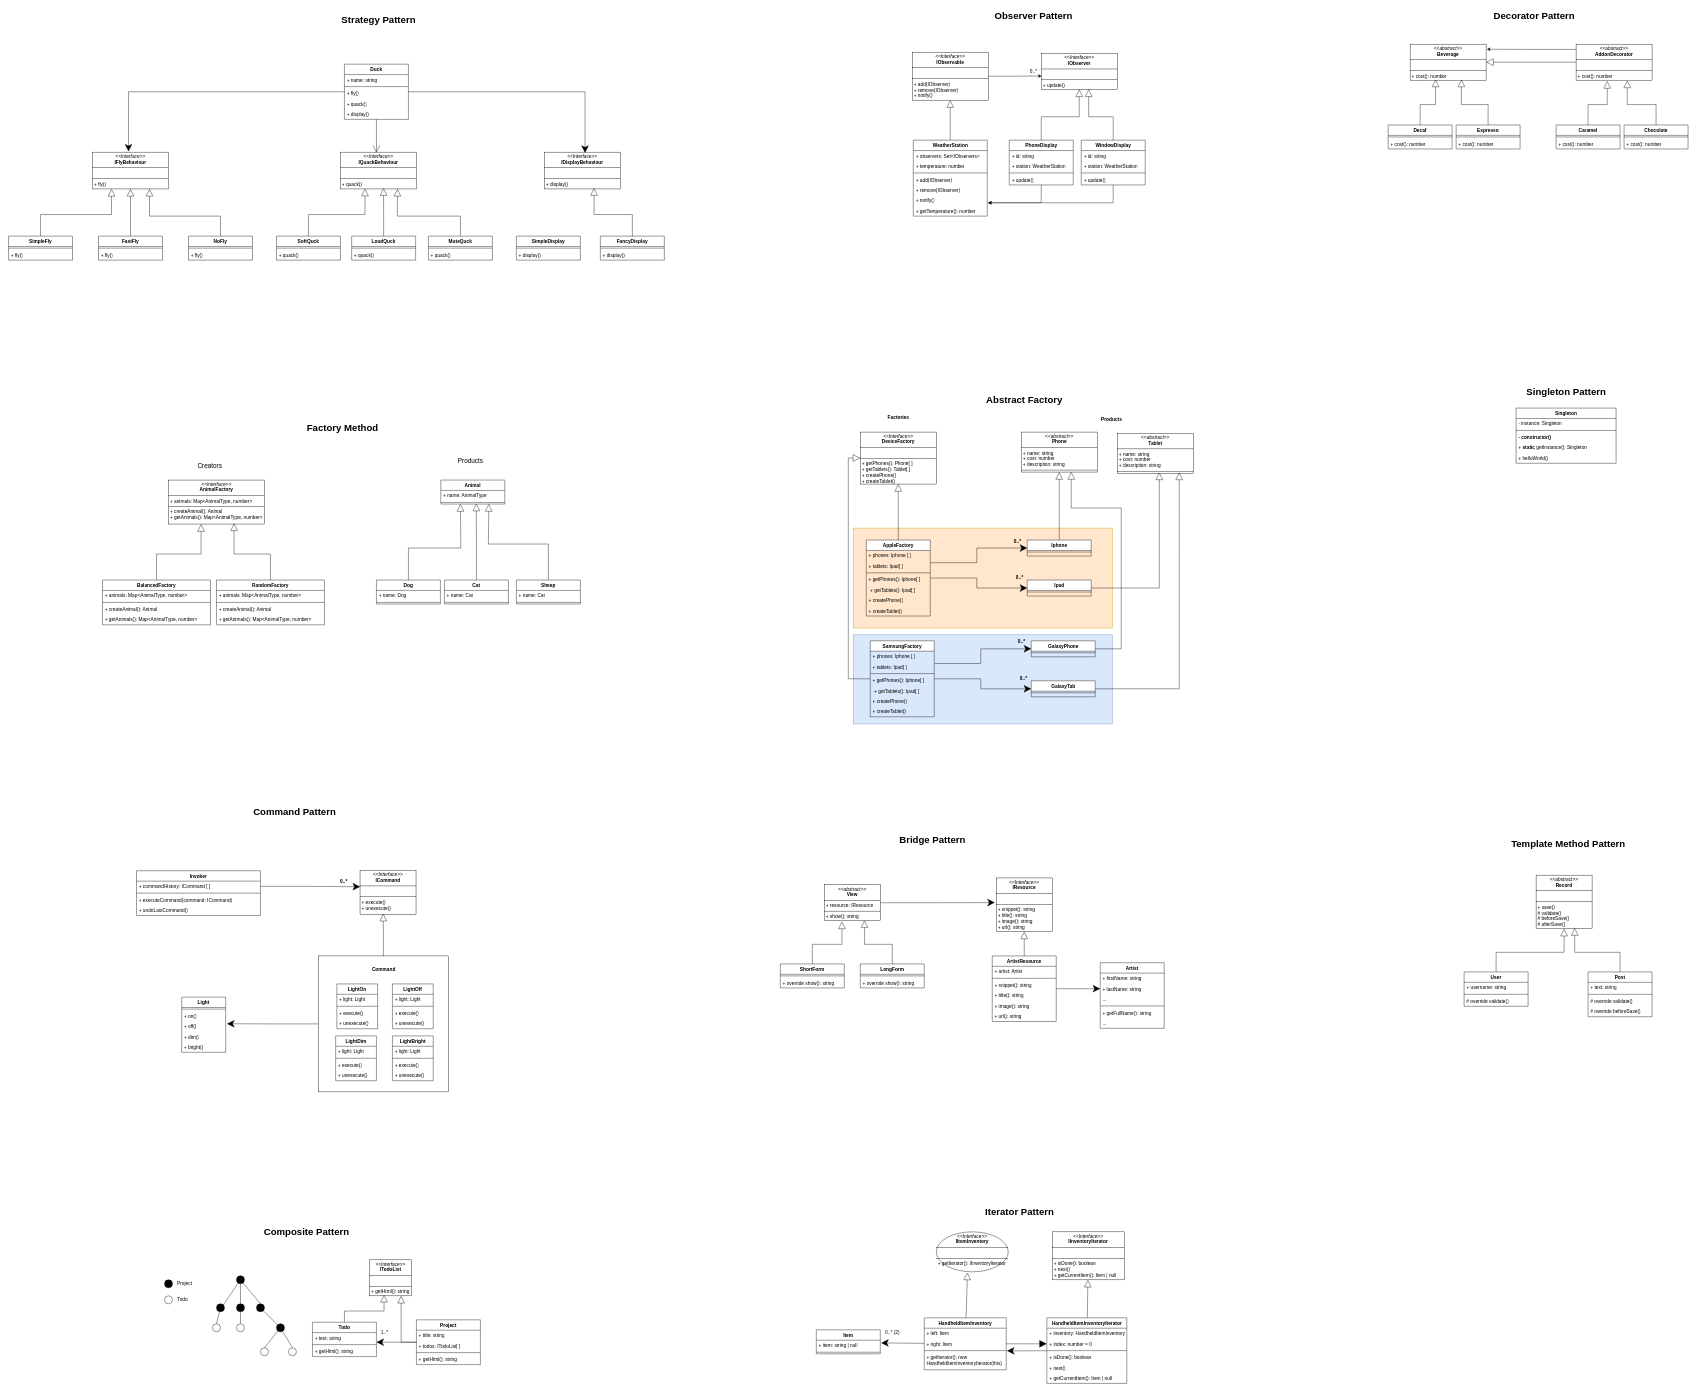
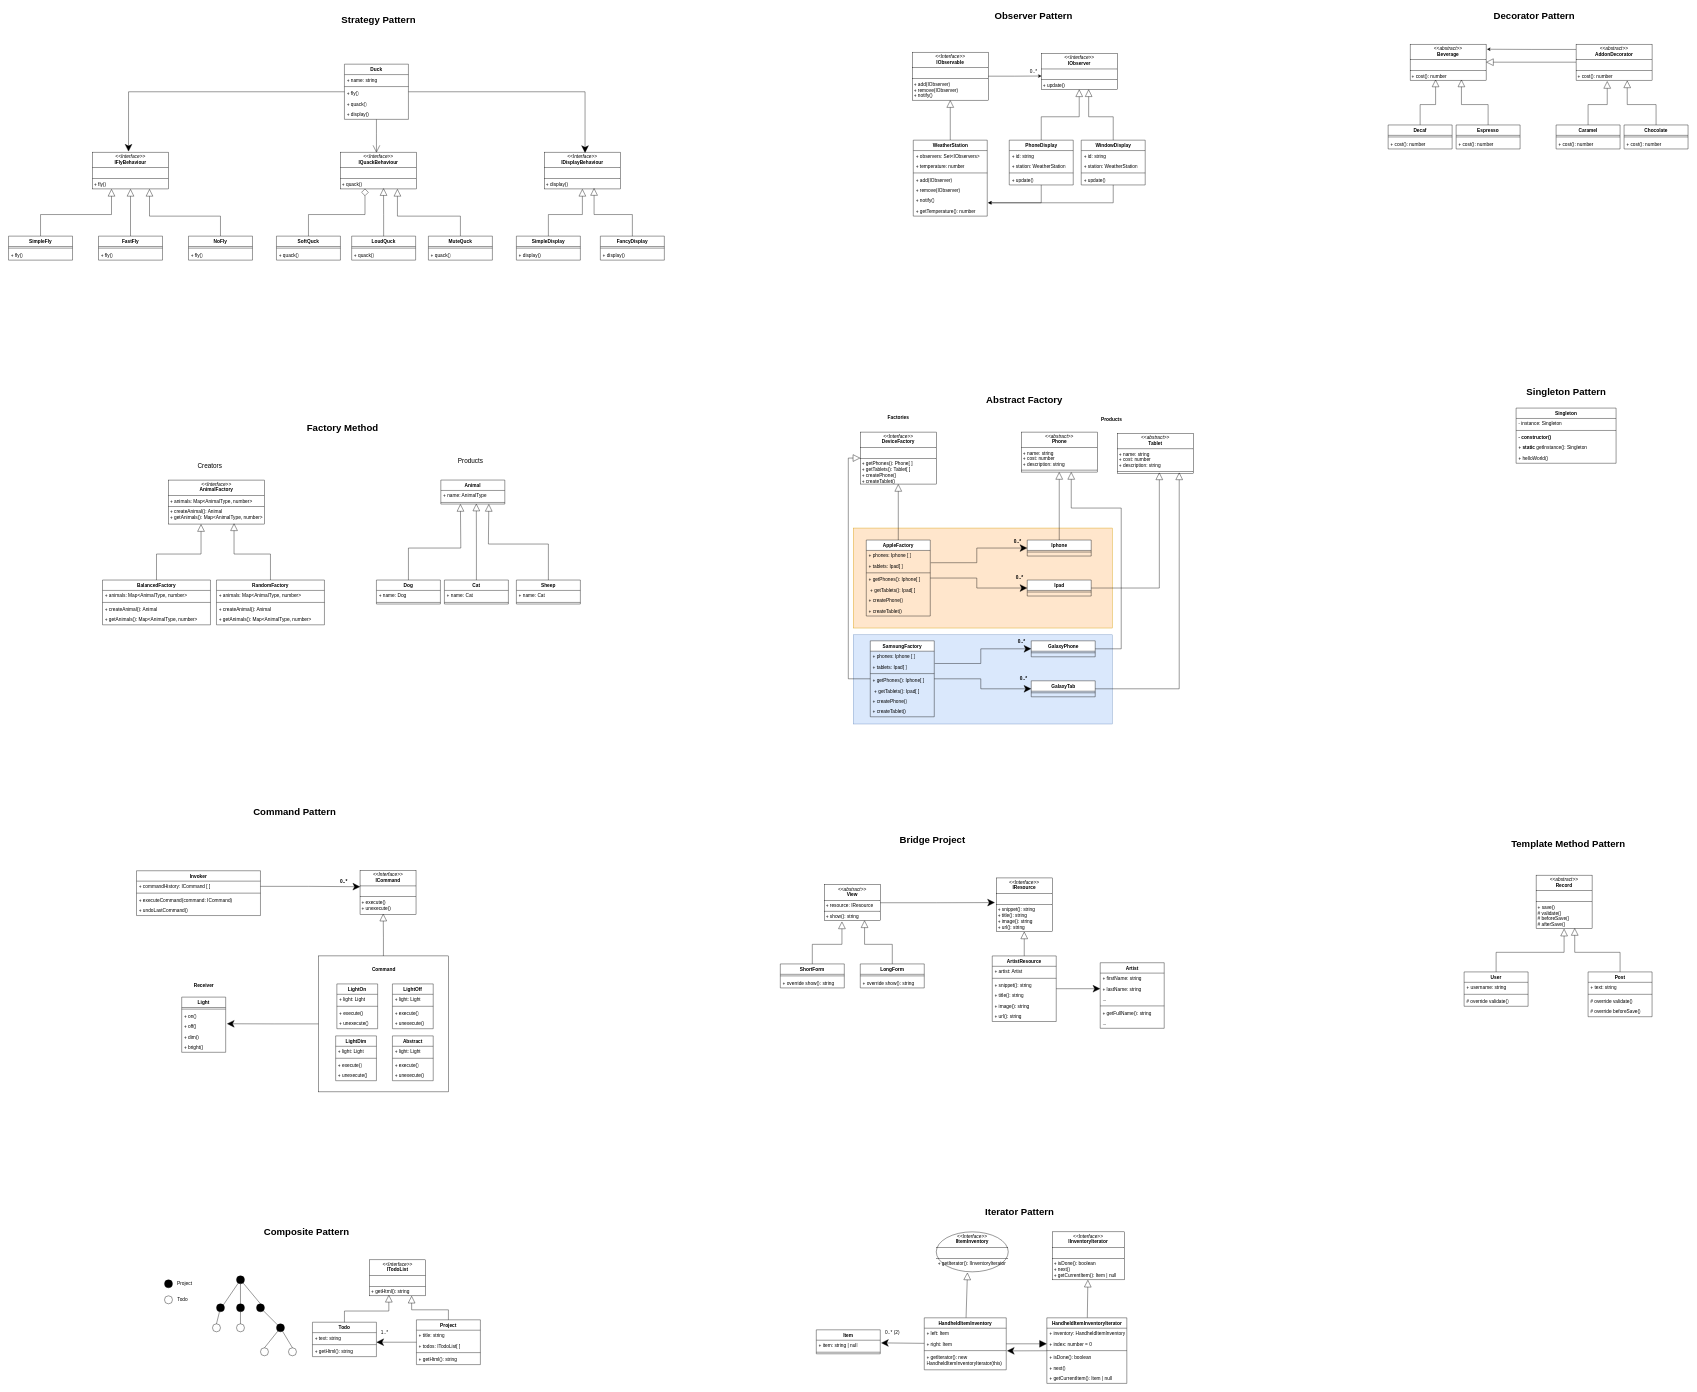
edge "SoftQuck" -> "<<Interface>> IQuackBehaviour + quack()": arrowhead block -> diamond
edge "SimpleDisplay" -> "<<Interface>> IDisplayBehaviour + display()": added
node "Bridge Pattern": label "Bridge Pattern" -> "Bridge Project"
node "Receiver": added
node "LightBright": label "LightBright" -> "Abstract"
node "<<Interface>> ITodoList + getHtml(): string": size 42x36 -> 56x36
